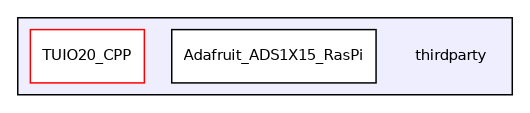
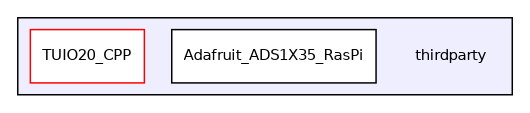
node "Adafruit_ADS1X15_RasPi": label "Adafruit_ADS1X15_RasPi" -> "Adafruit_ADS1X35_RasPi"
